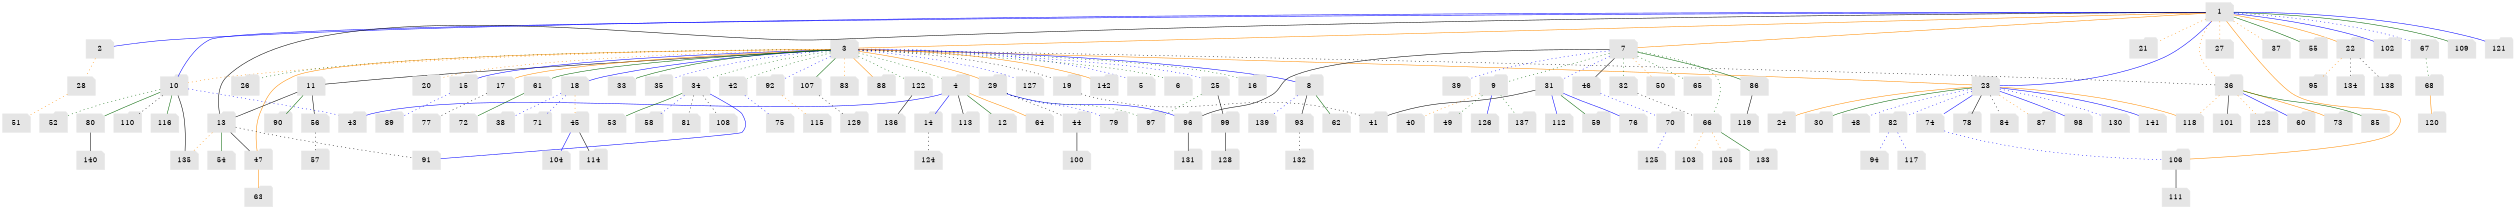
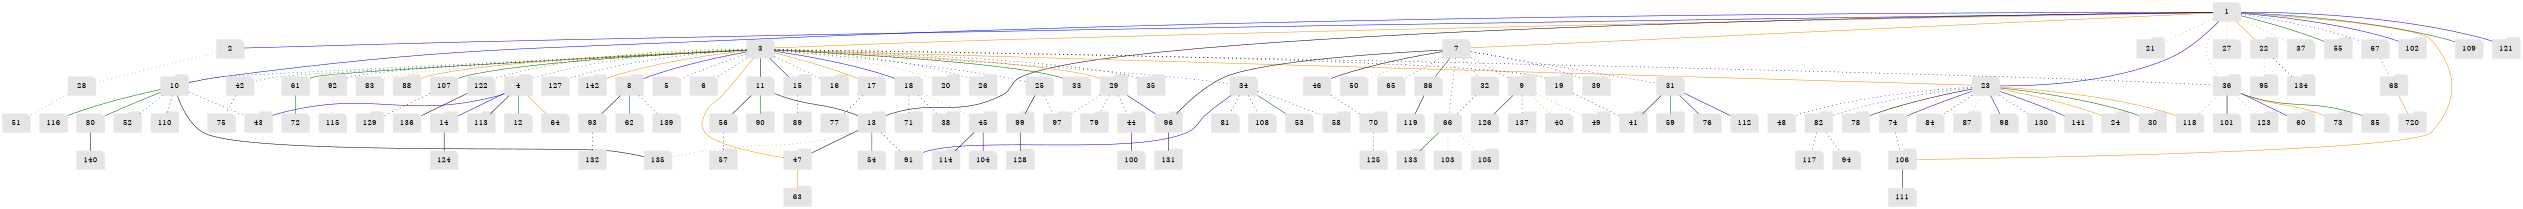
edge "3" -- "10": color darkorange -> darkgreen
node "138": removed
edge "9" -- "49": color darkgreen -> darkorange
node "120": label "120" -> "720"
edge "14" -- "124": style dotted -> solid
